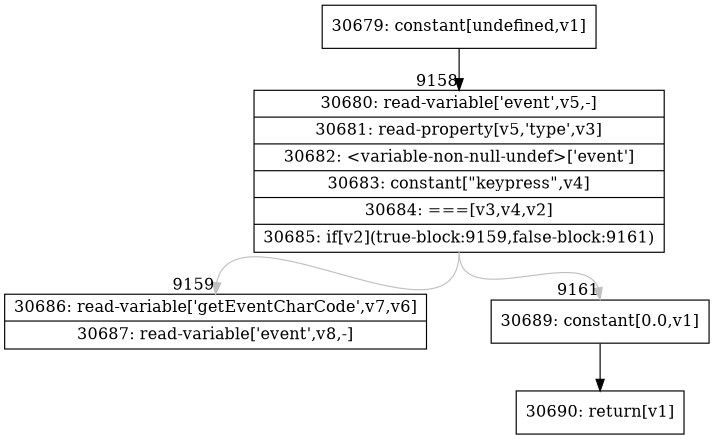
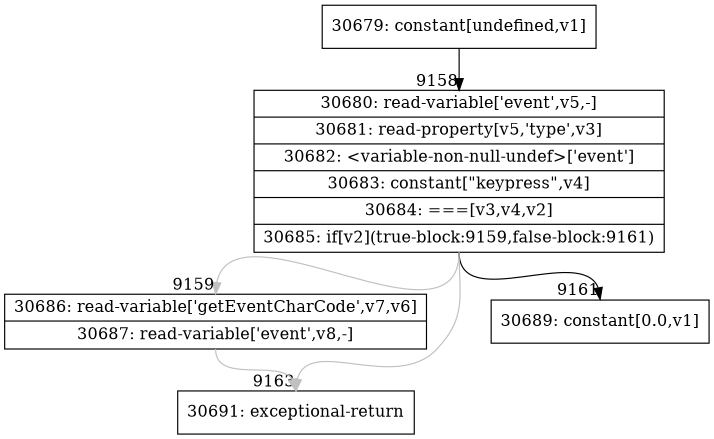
edge "30680: read-variable['event',v5,-]" -> "30689: constant[0.0,v1]": color gray -> black
node "30691: exceptional-return": added
node "30690: return[v1]": removed
